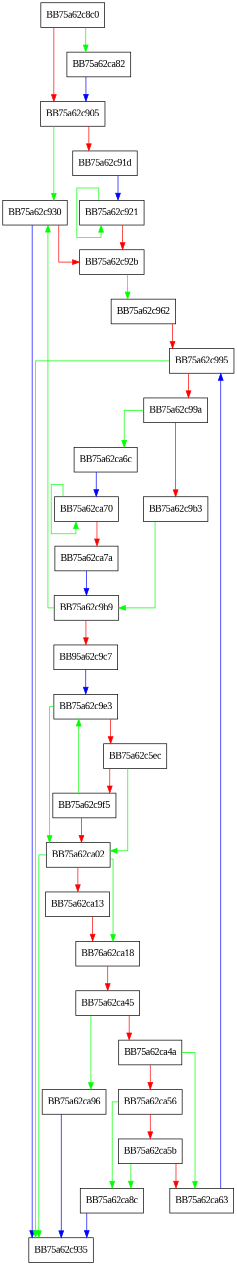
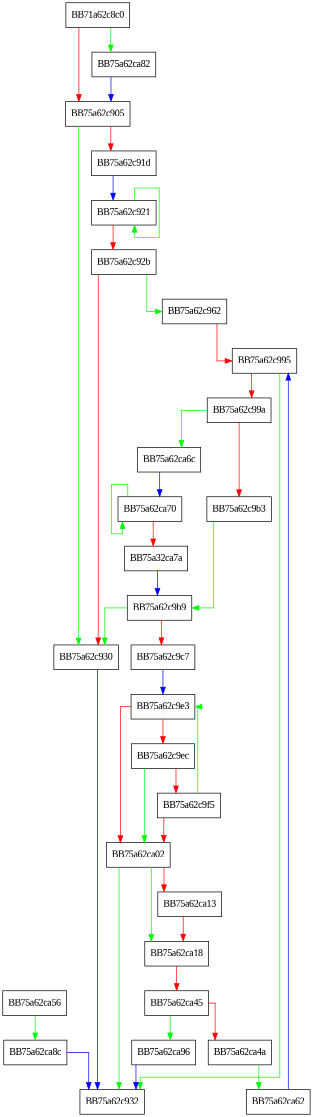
node "BB75a62c8c0": label "BB75a62c8c0" -> "BB71a62c8c0"
edge "BB75a62c930" -> "BB75a62c92b": reversed
node "BB75a62ca7a": label "BB75a62ca7a" -> "BB75a32ca7a"
node "BB95a62c9c7": label "BB95a62c9c7" -> "BB75a62c9c7"
node "BB75a62c5ec": label "BB75a62c5ec" -> "BB75a62c9ec"
edge "BB75a62c9e3" -> "BB75a62ca02": color green -> red
node "BB76a62ca18": label "BB76a62ca18" -> "BB75a62ca18"
edge "BB75a62ca4a" -> "BB75a62ca56": removed
node "BB75a62ca5b": removed
node "BB75a62ca63": label "BB75a62ca63" -> "BB75a62ca62"
node "BB75a62c935": label "BB75a62c935" -> "BB75a62c932"
